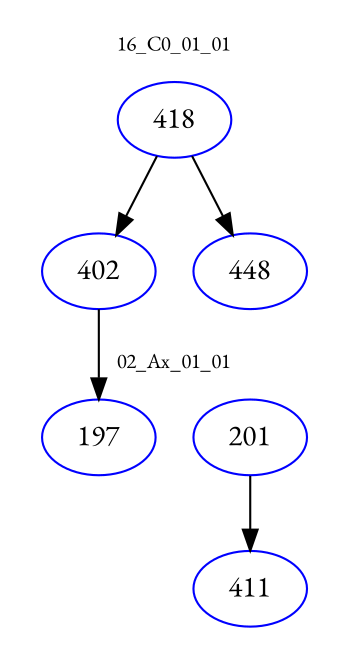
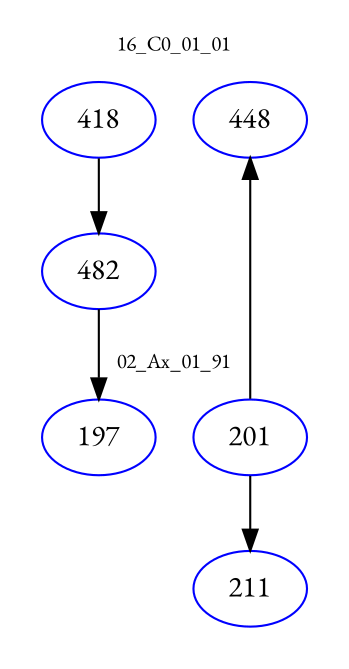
edge "418" -> "448": now "201" -> "448"
node "402": label "402" -> "482"
cluster "02_Ax_01_01": label "02_Ax_01_01" -> "02_Ax_01_91"
node "411": label "411" -> "211"
